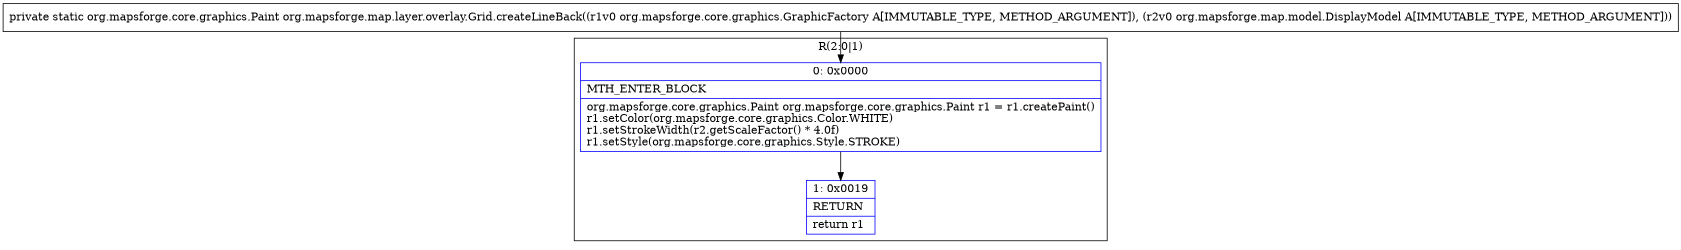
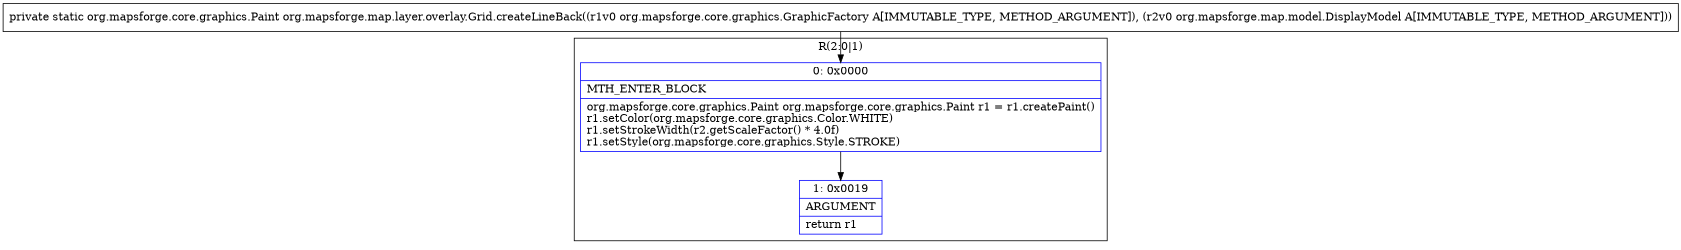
node "1: 0x0019": text "RETURN" -> "ARGUMENT"
